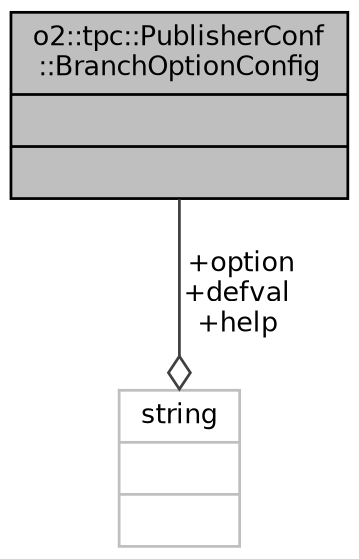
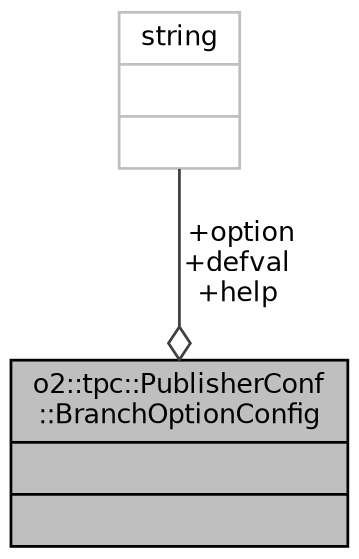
edge "o2::tpc::PublisherConf" -> "string": reversed
